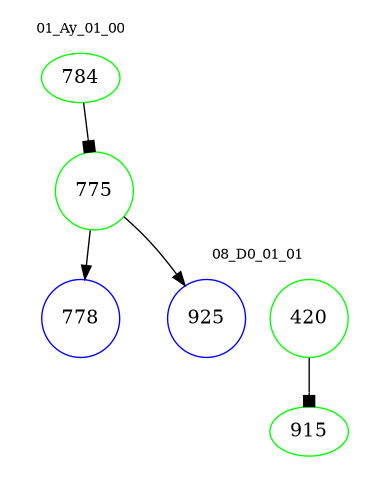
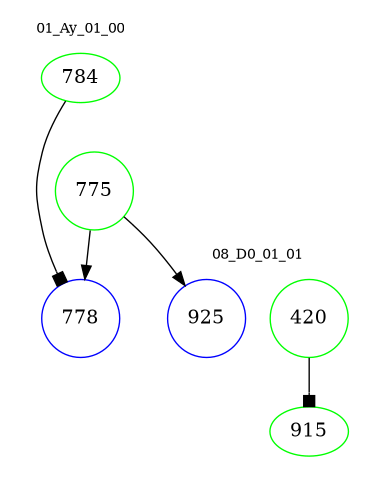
edge "784" -> "775": now "784" -> "778"
